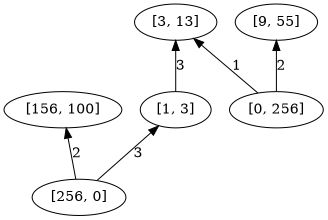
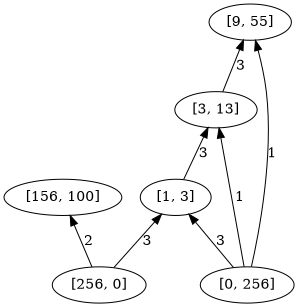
edge "[0, 256]" -> "[9, 55]": label "2" -> "1"
edge "[3, 13]" -> "[9, 55]": added, label "3"
edge "[0, 256]" -> "[1, 3]": added, label "3"
